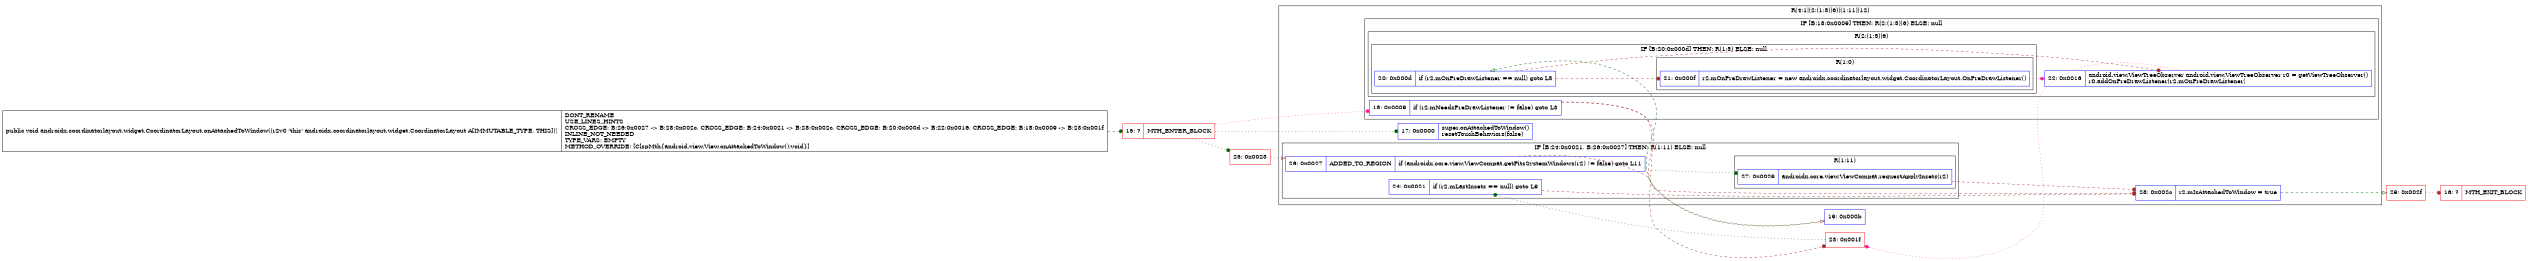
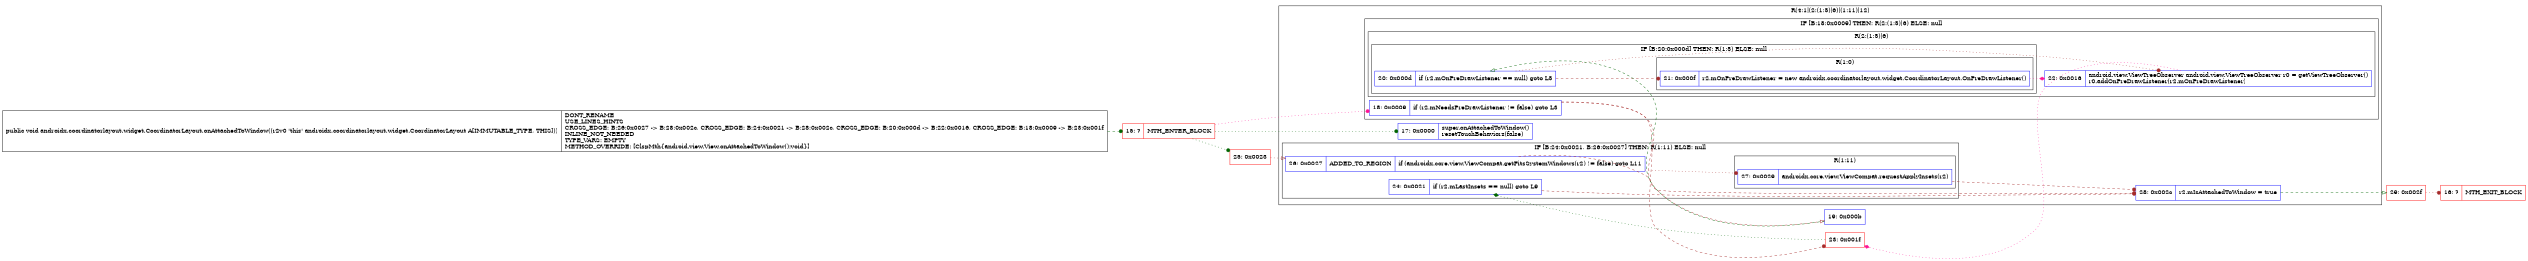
edge "20: 0x000d" -> "22: 0x0016": style dashed -> dotted
edge "26: 0x0027" -> "27: 0x0029": color darkgreen -> brown
edge "23: 0x001f" -> "24: 0x0021": arrowhead dot -> diamond
